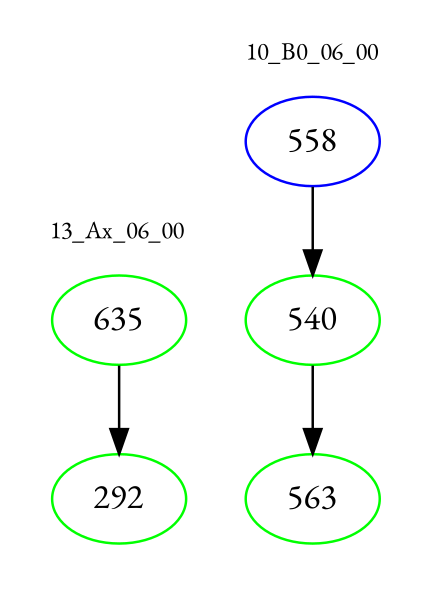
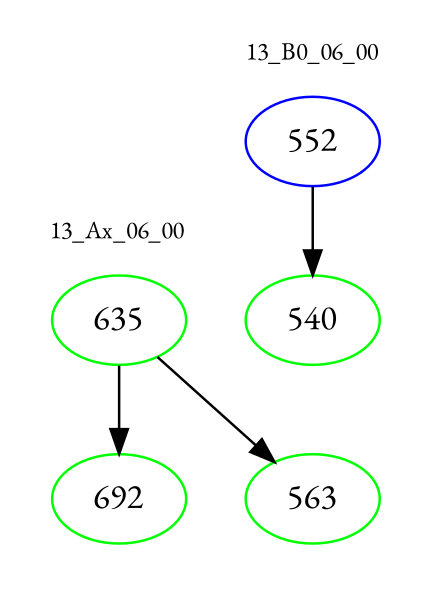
cluster "10_B0_06_00": label "10_B0_06_00" -> "13_B0_06_00"
node "558": label "558" -> "552"
edge "540" -> "563": now "635" -> "563"
node "292": label "292" -> "692"
